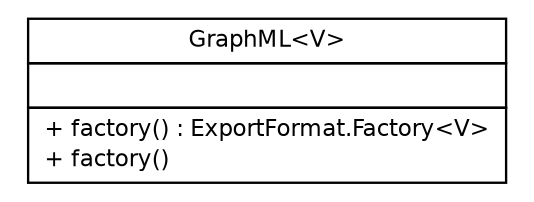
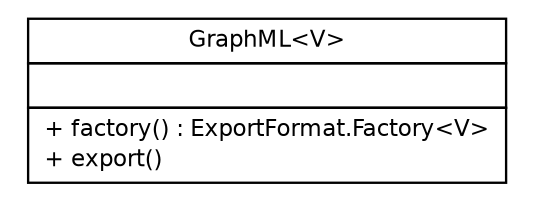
node "GraphML<V>": text "+ factory()" -> "+ export()"
